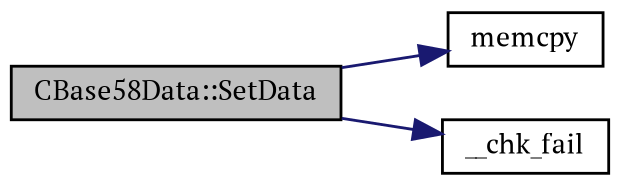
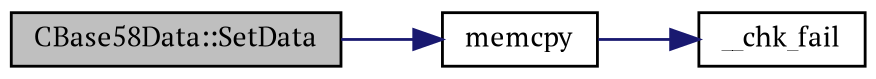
edge "CBase58Data::SetData" -> "__chk_fail": now "memcpy" -> "__chk_fail"
